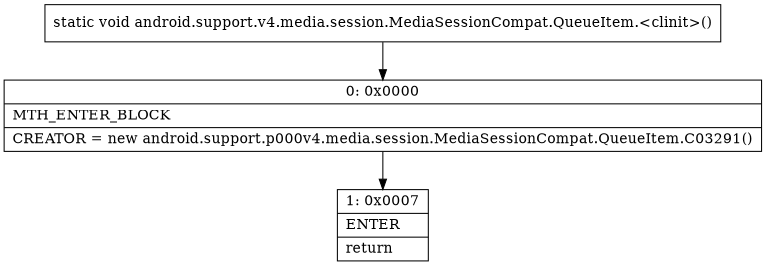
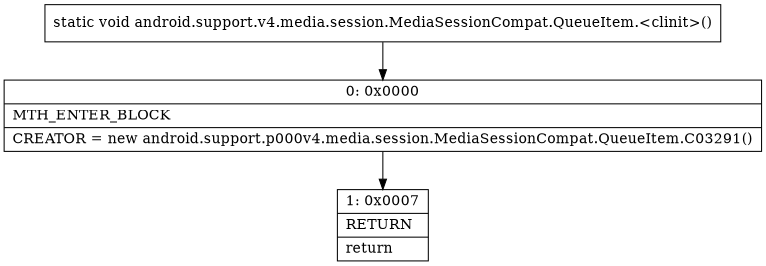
node "1: 0x0007": text "ENTER" -> "RETURN"
